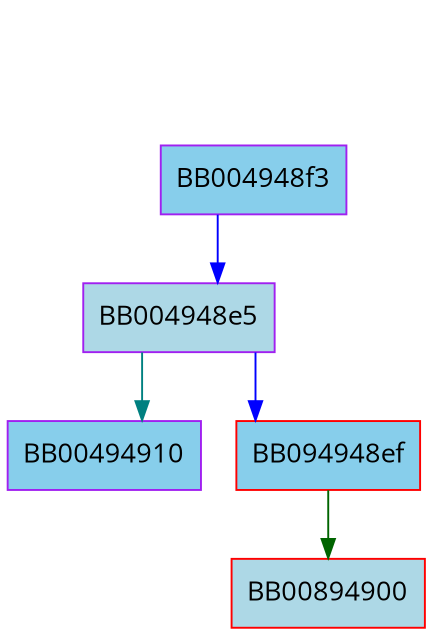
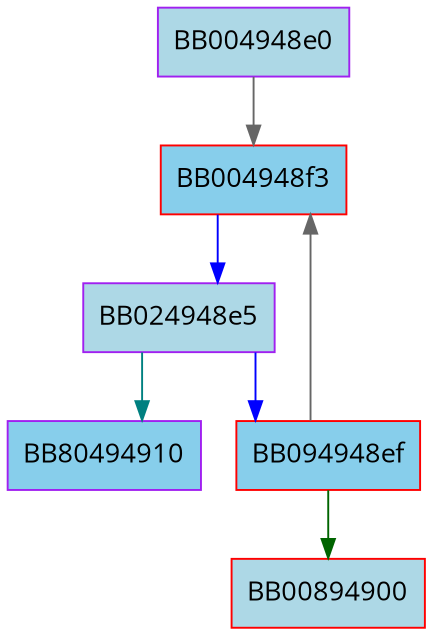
node "BB004948e0": added
node "BB004948f3": color purple -> red
node "BB004948e5": label "BB004948e5" -> "BB024948e5"
edge "BB094948ef" -> "BB004948f3": added
node "BB00494910": label "BB00494910" -> "BB80494910"
